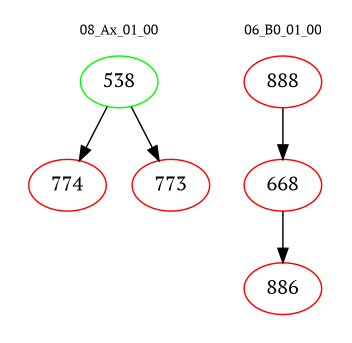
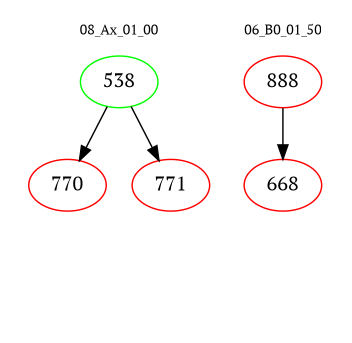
cluster "06_B0_01_00": label "06_B0_01_00" -> "06_B0_01_50"
node "774": label "774" -> "770"
node "773": label "773" -> "771"
node "886": removed
